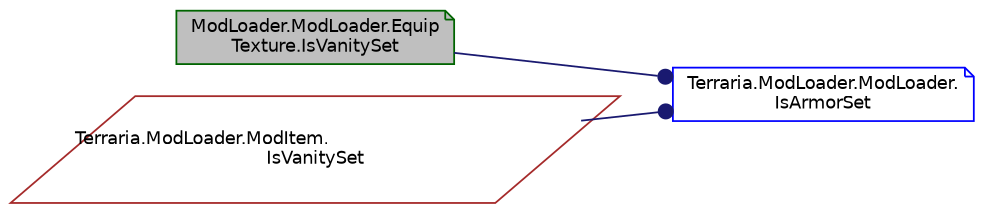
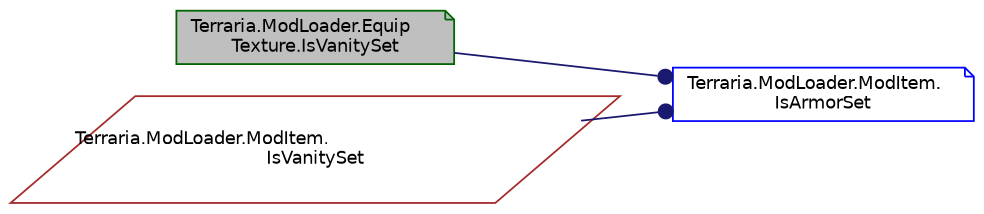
node "ModLoader.ModLoader.Equip Texture.IsVanitySet": label "ModLoader.ModLoader.Equip Texture.IsVanitySet" -> "Terraria.ModLoader.Equip Texture.IsVanitySet"
node "Terraria.ModLoader.ModLoader. IsArmorSet": label "Terraria.ModLoader.ModLoader. IsArmorSet" -> "Terraria.ModLoader.ModItem. IsArmorSet"
